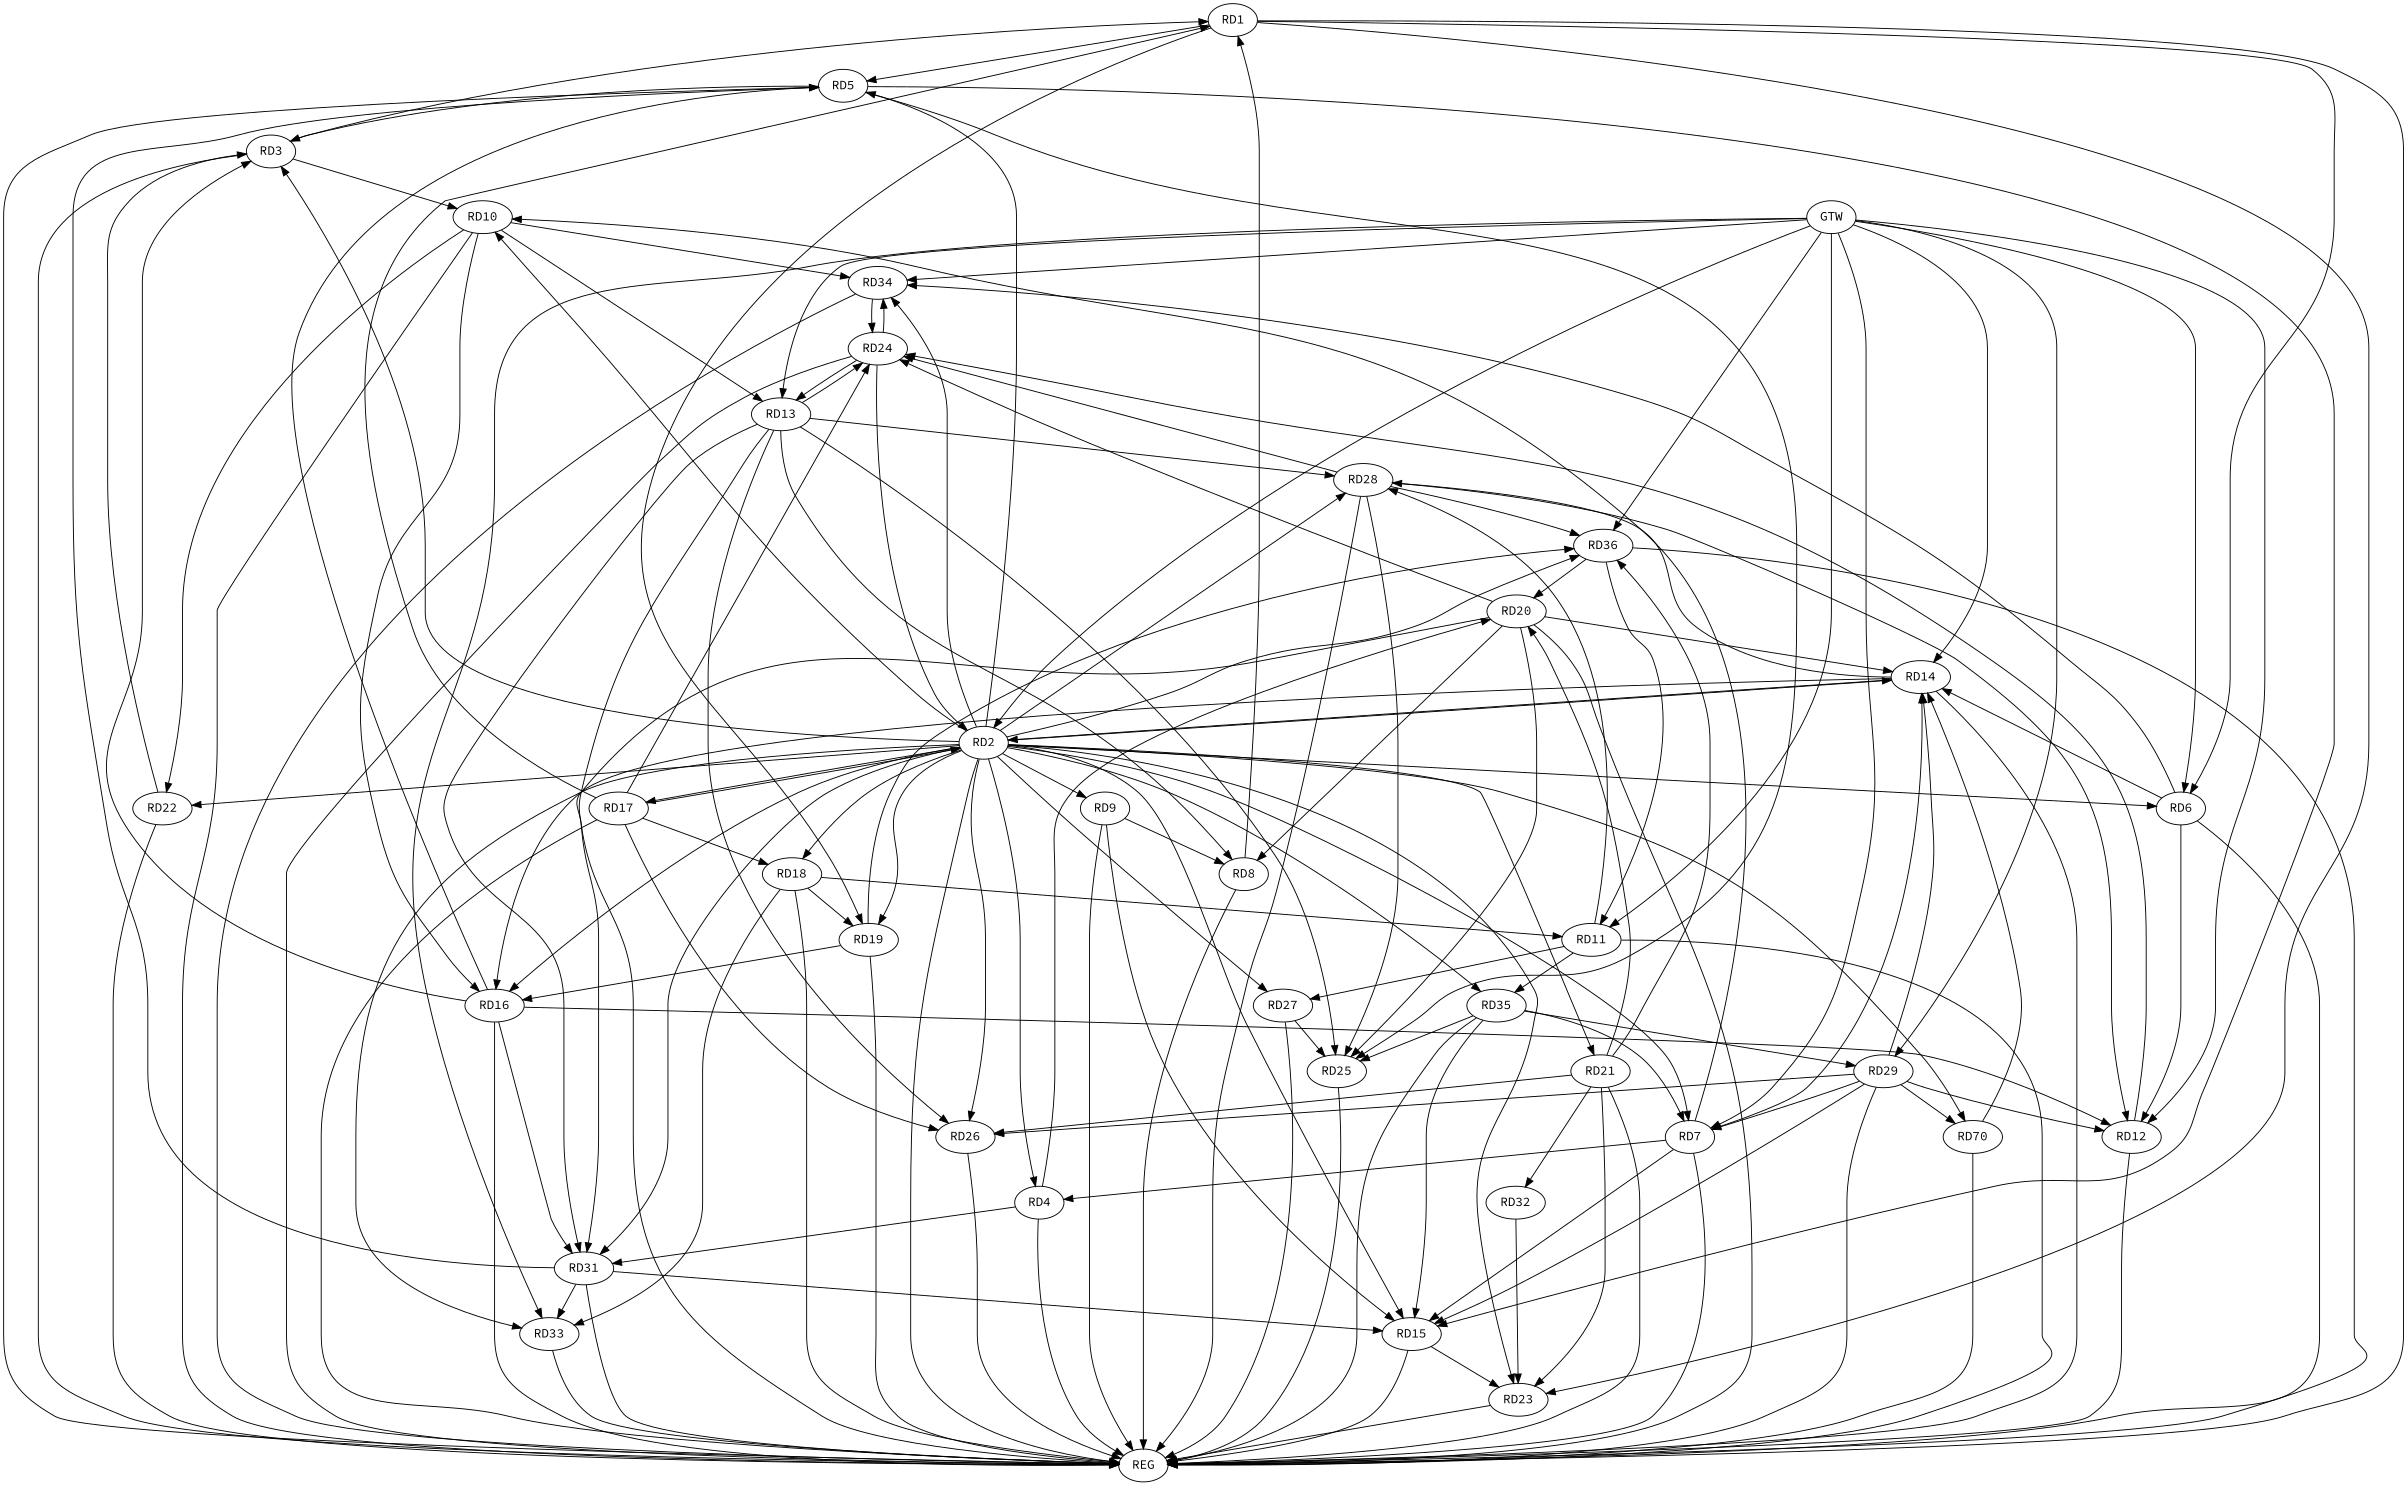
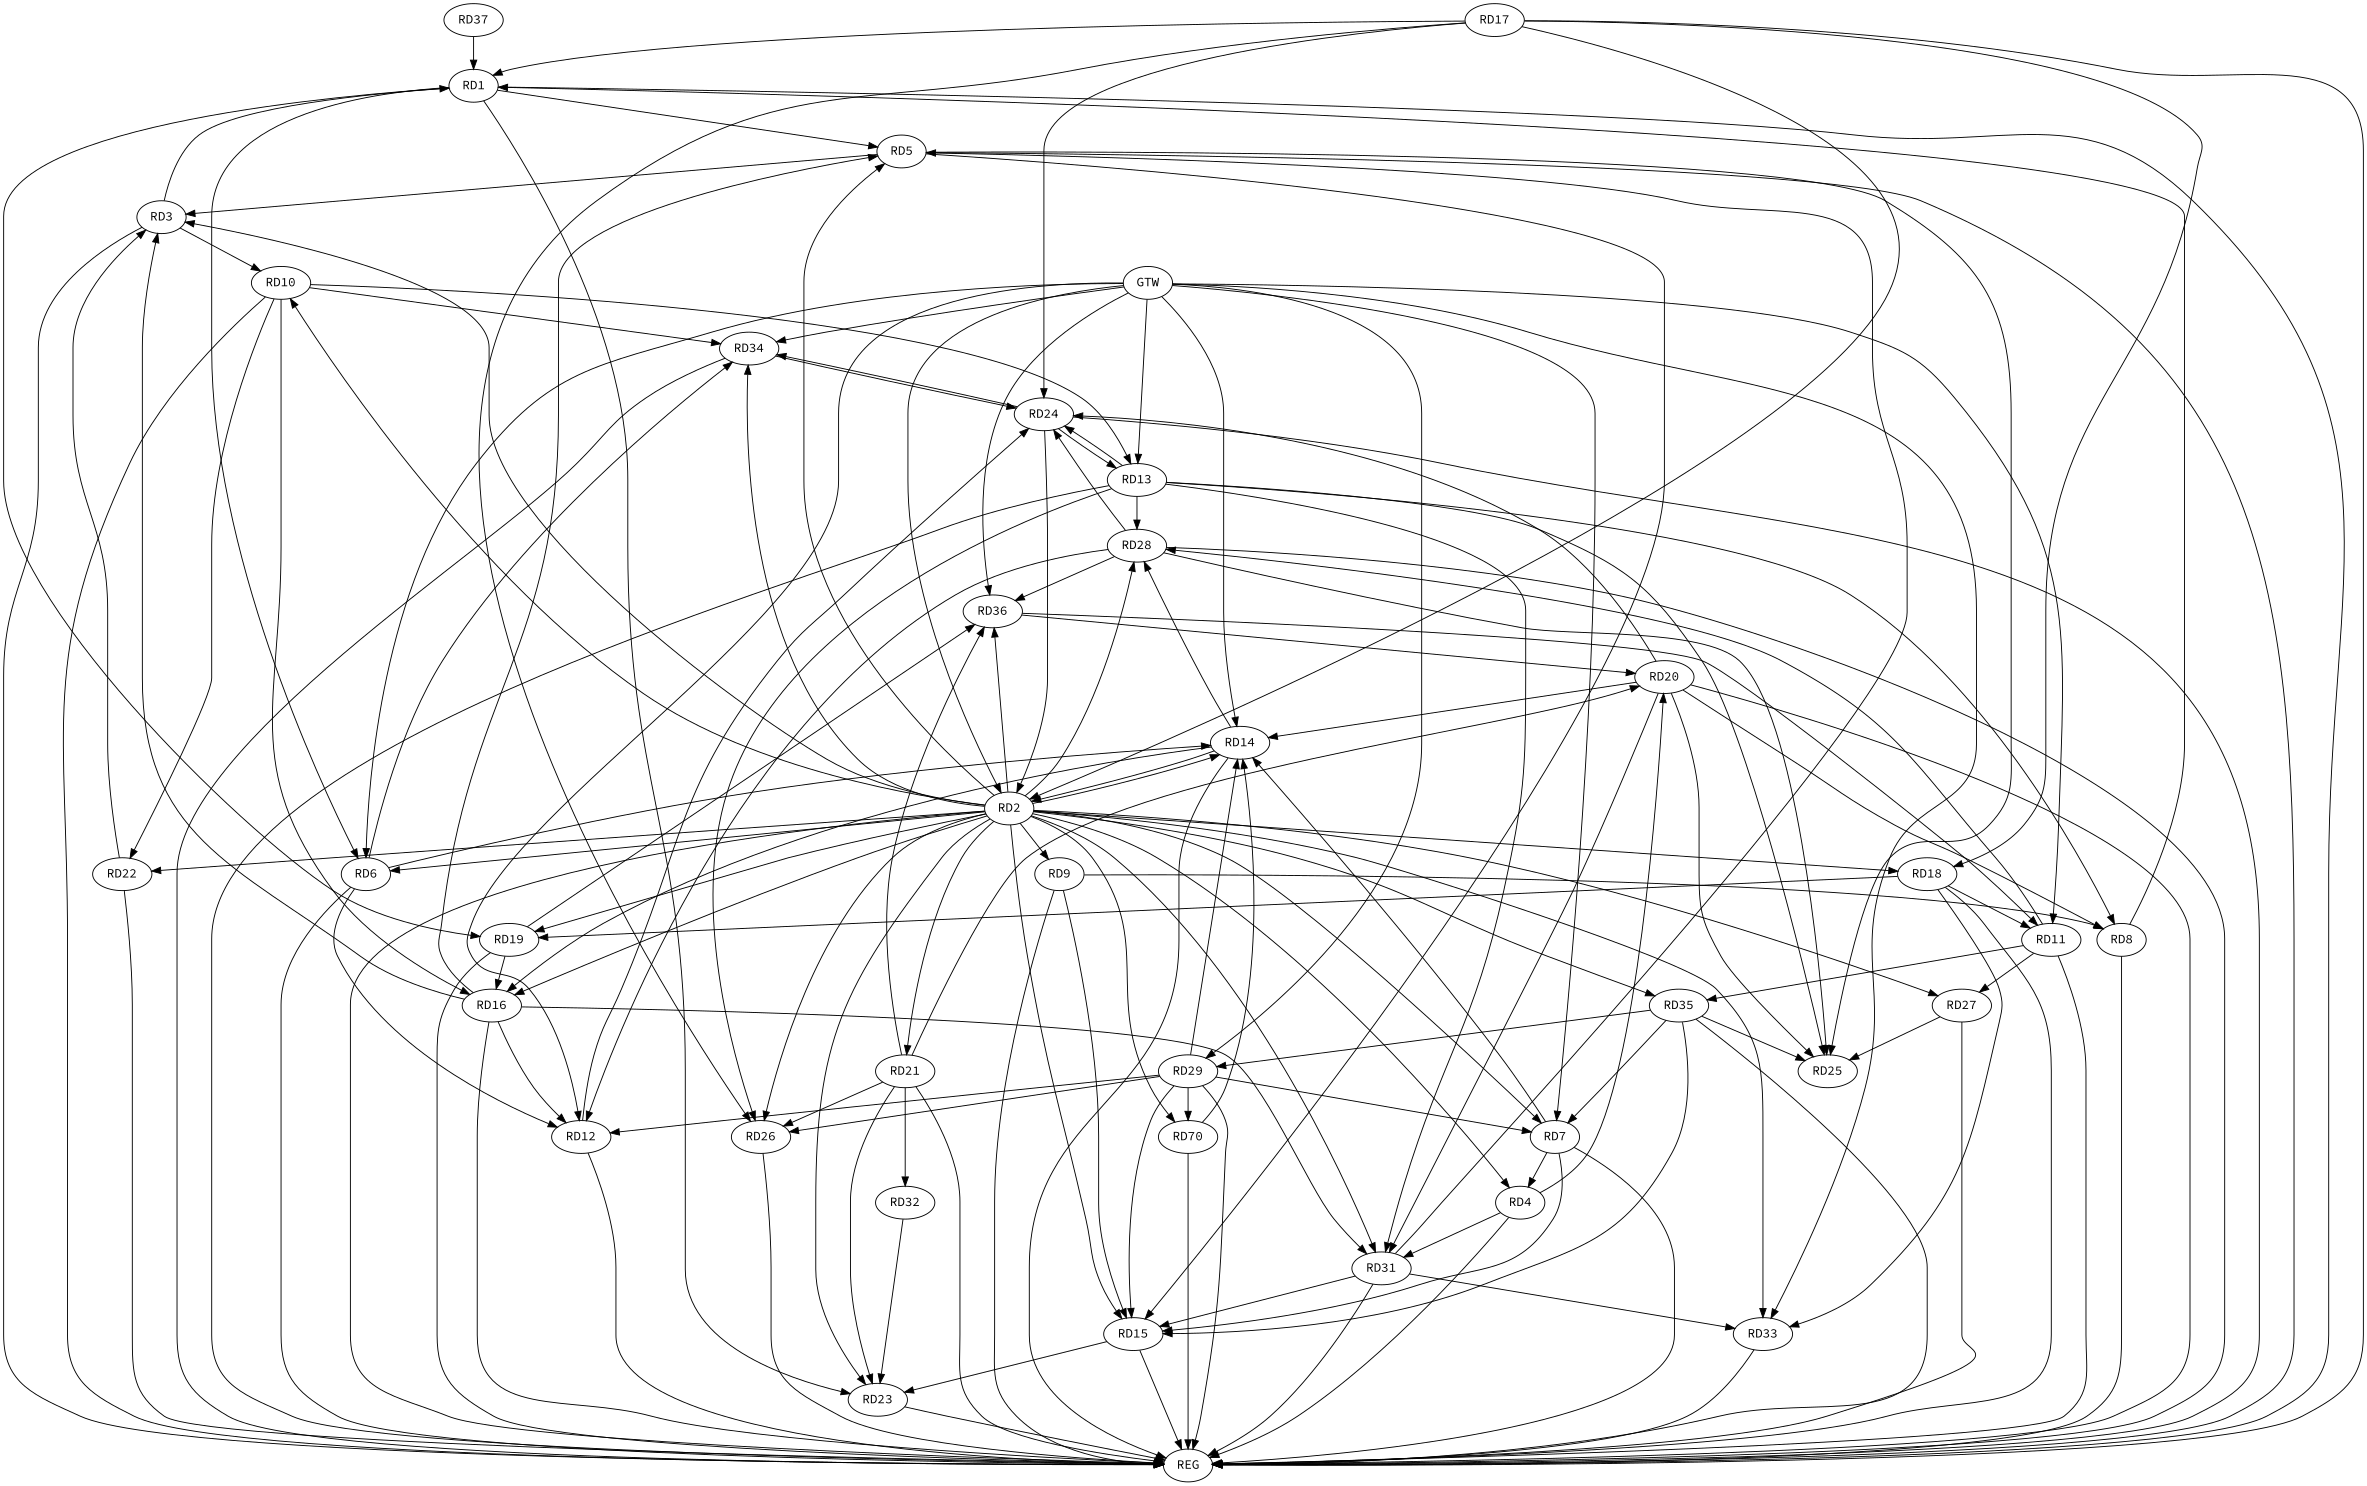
node "RD37": added
edge "RD7" -> "RD10": removed
edge "RD2" -> "RD17": removed
edge "RD36" -> "REG": removed
edge "RD25" -> "REG": removed
